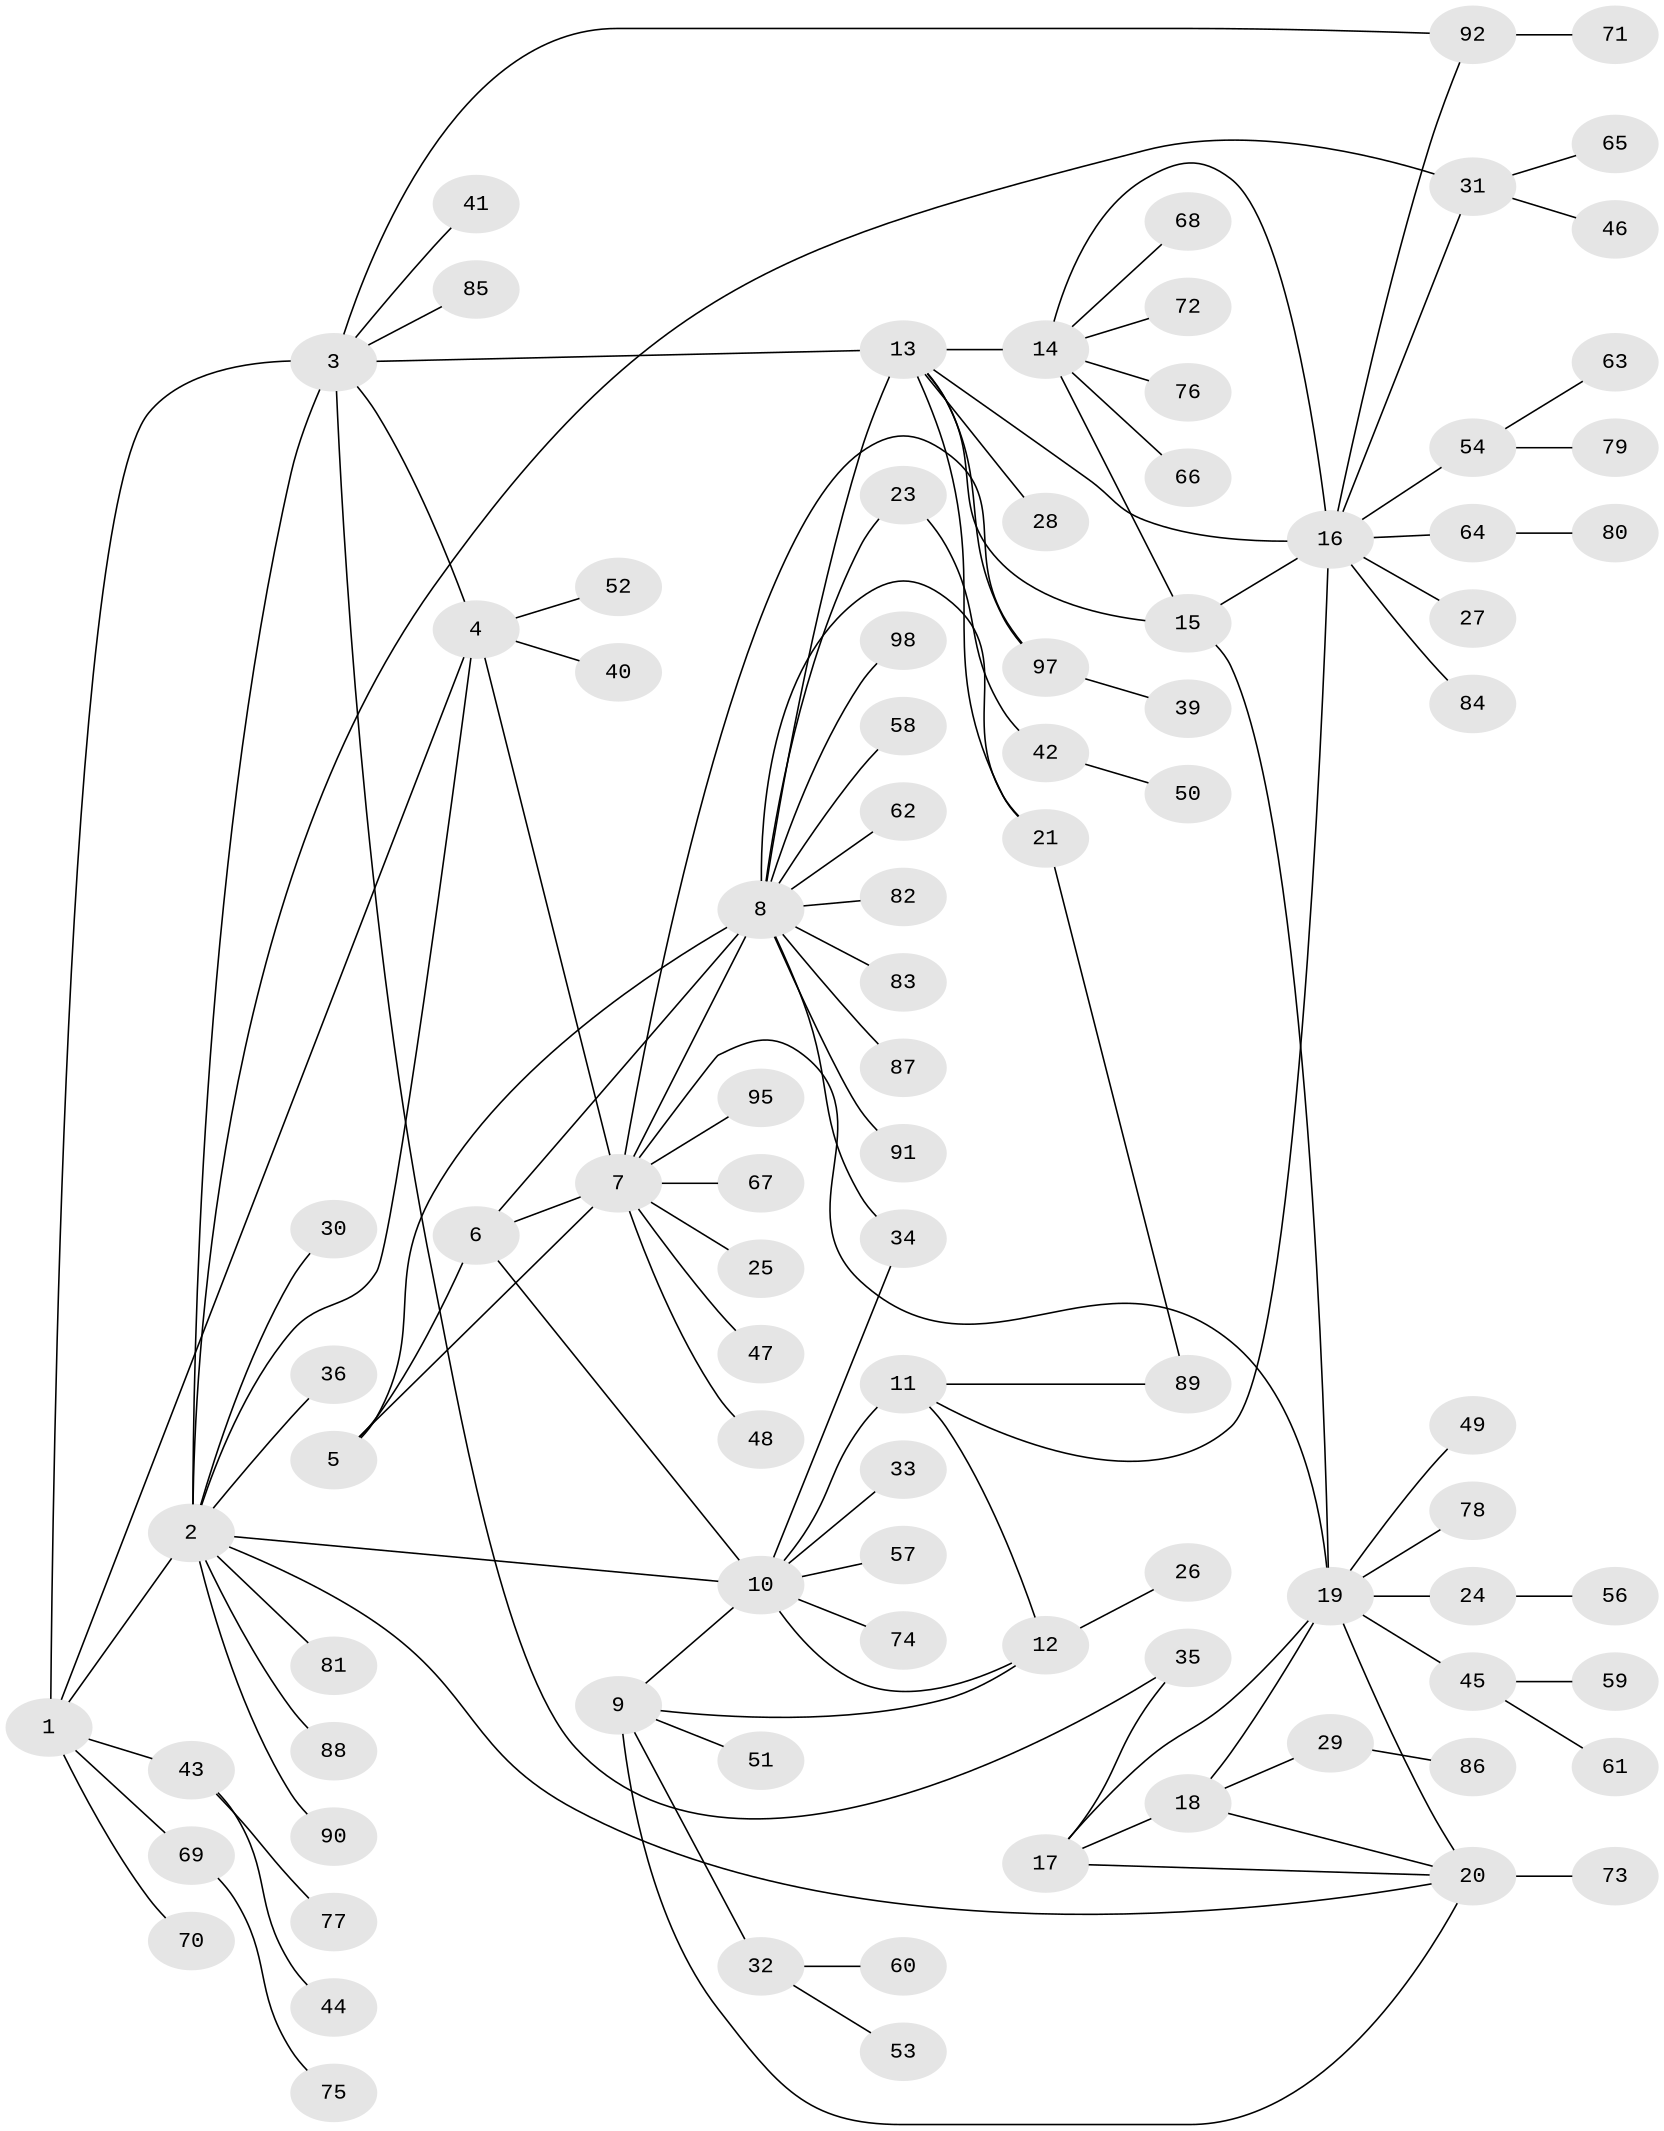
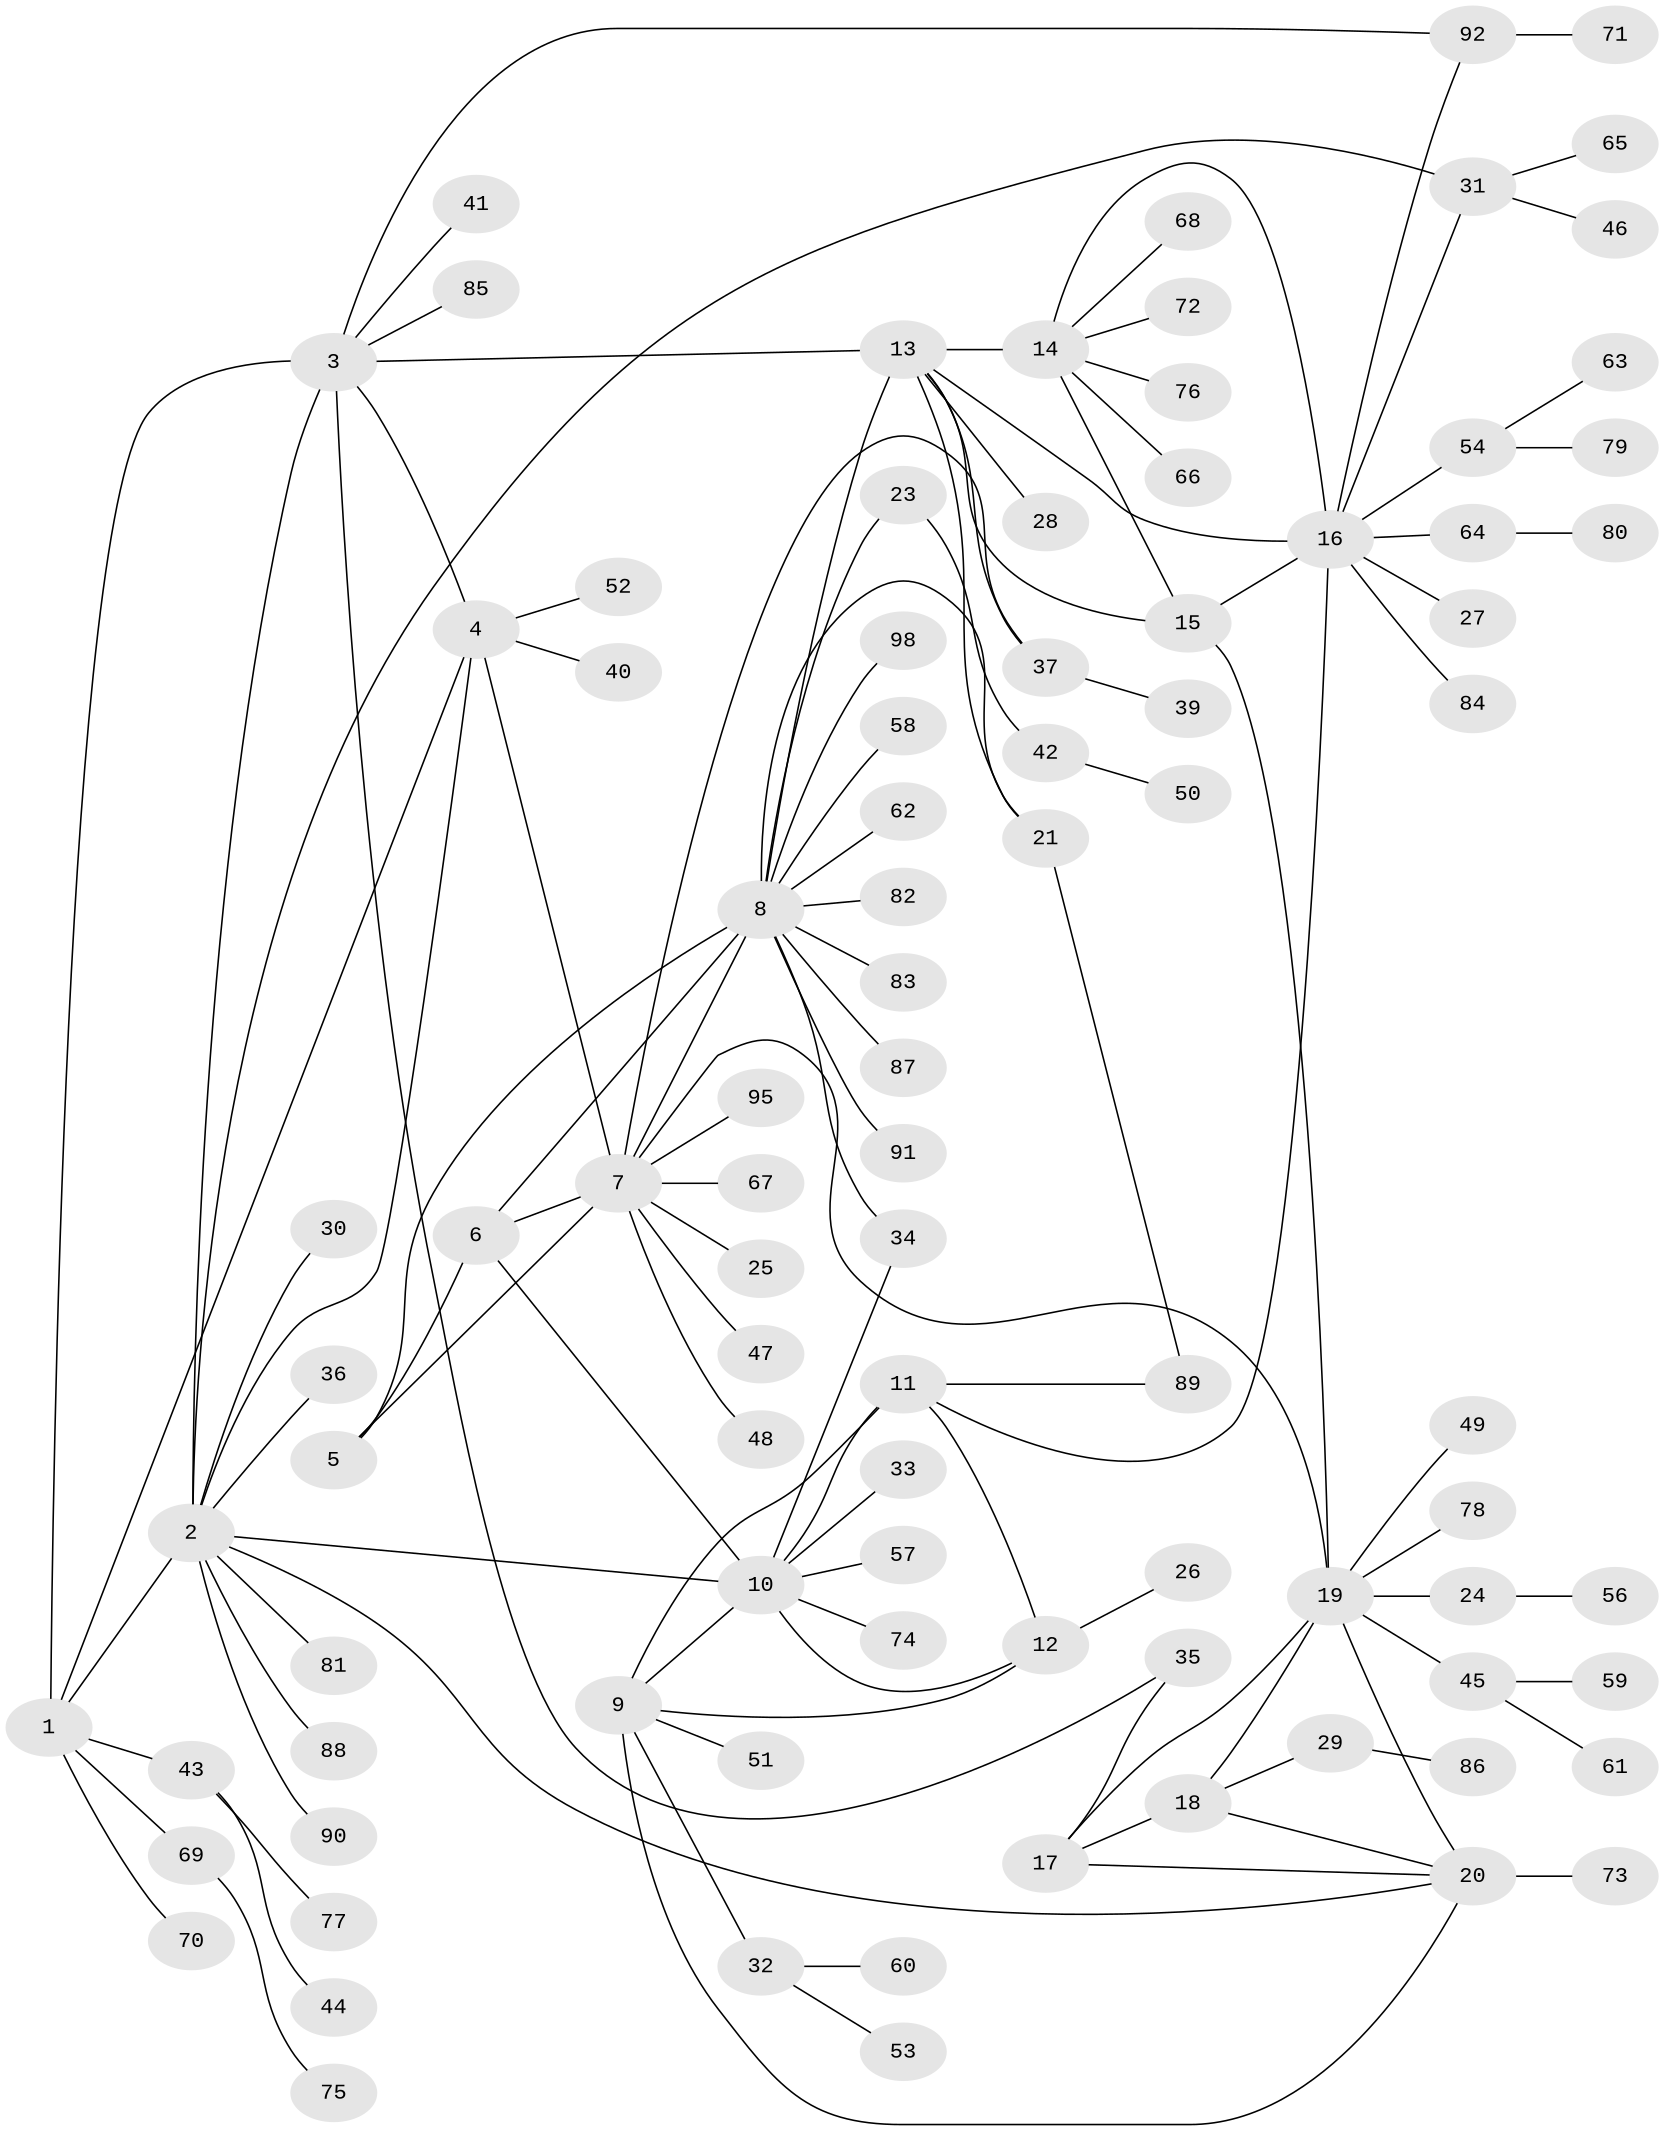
node "97": label "97" -> "37"
edge "11" -- "9": added
